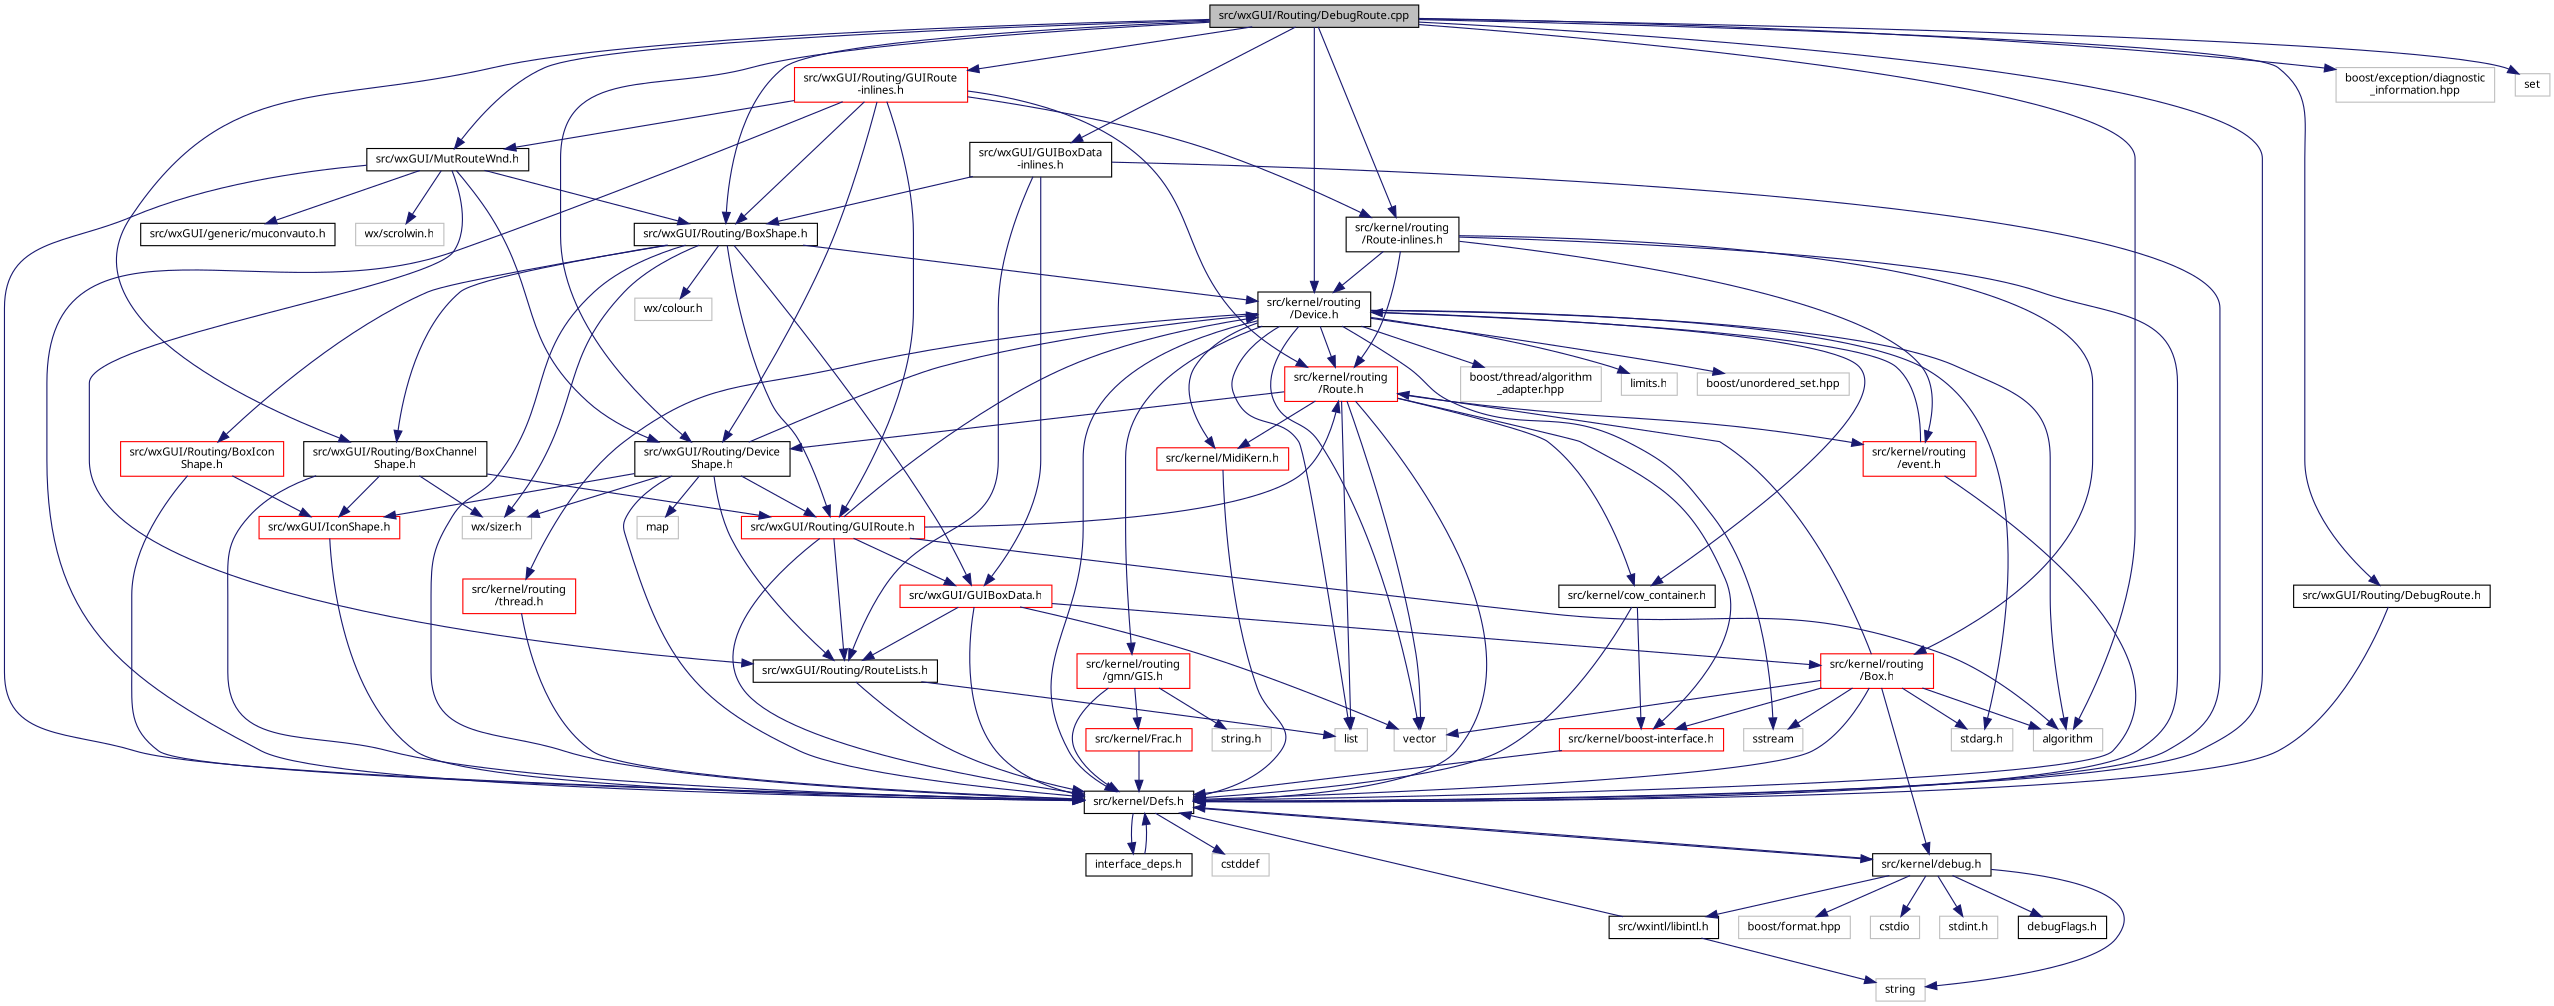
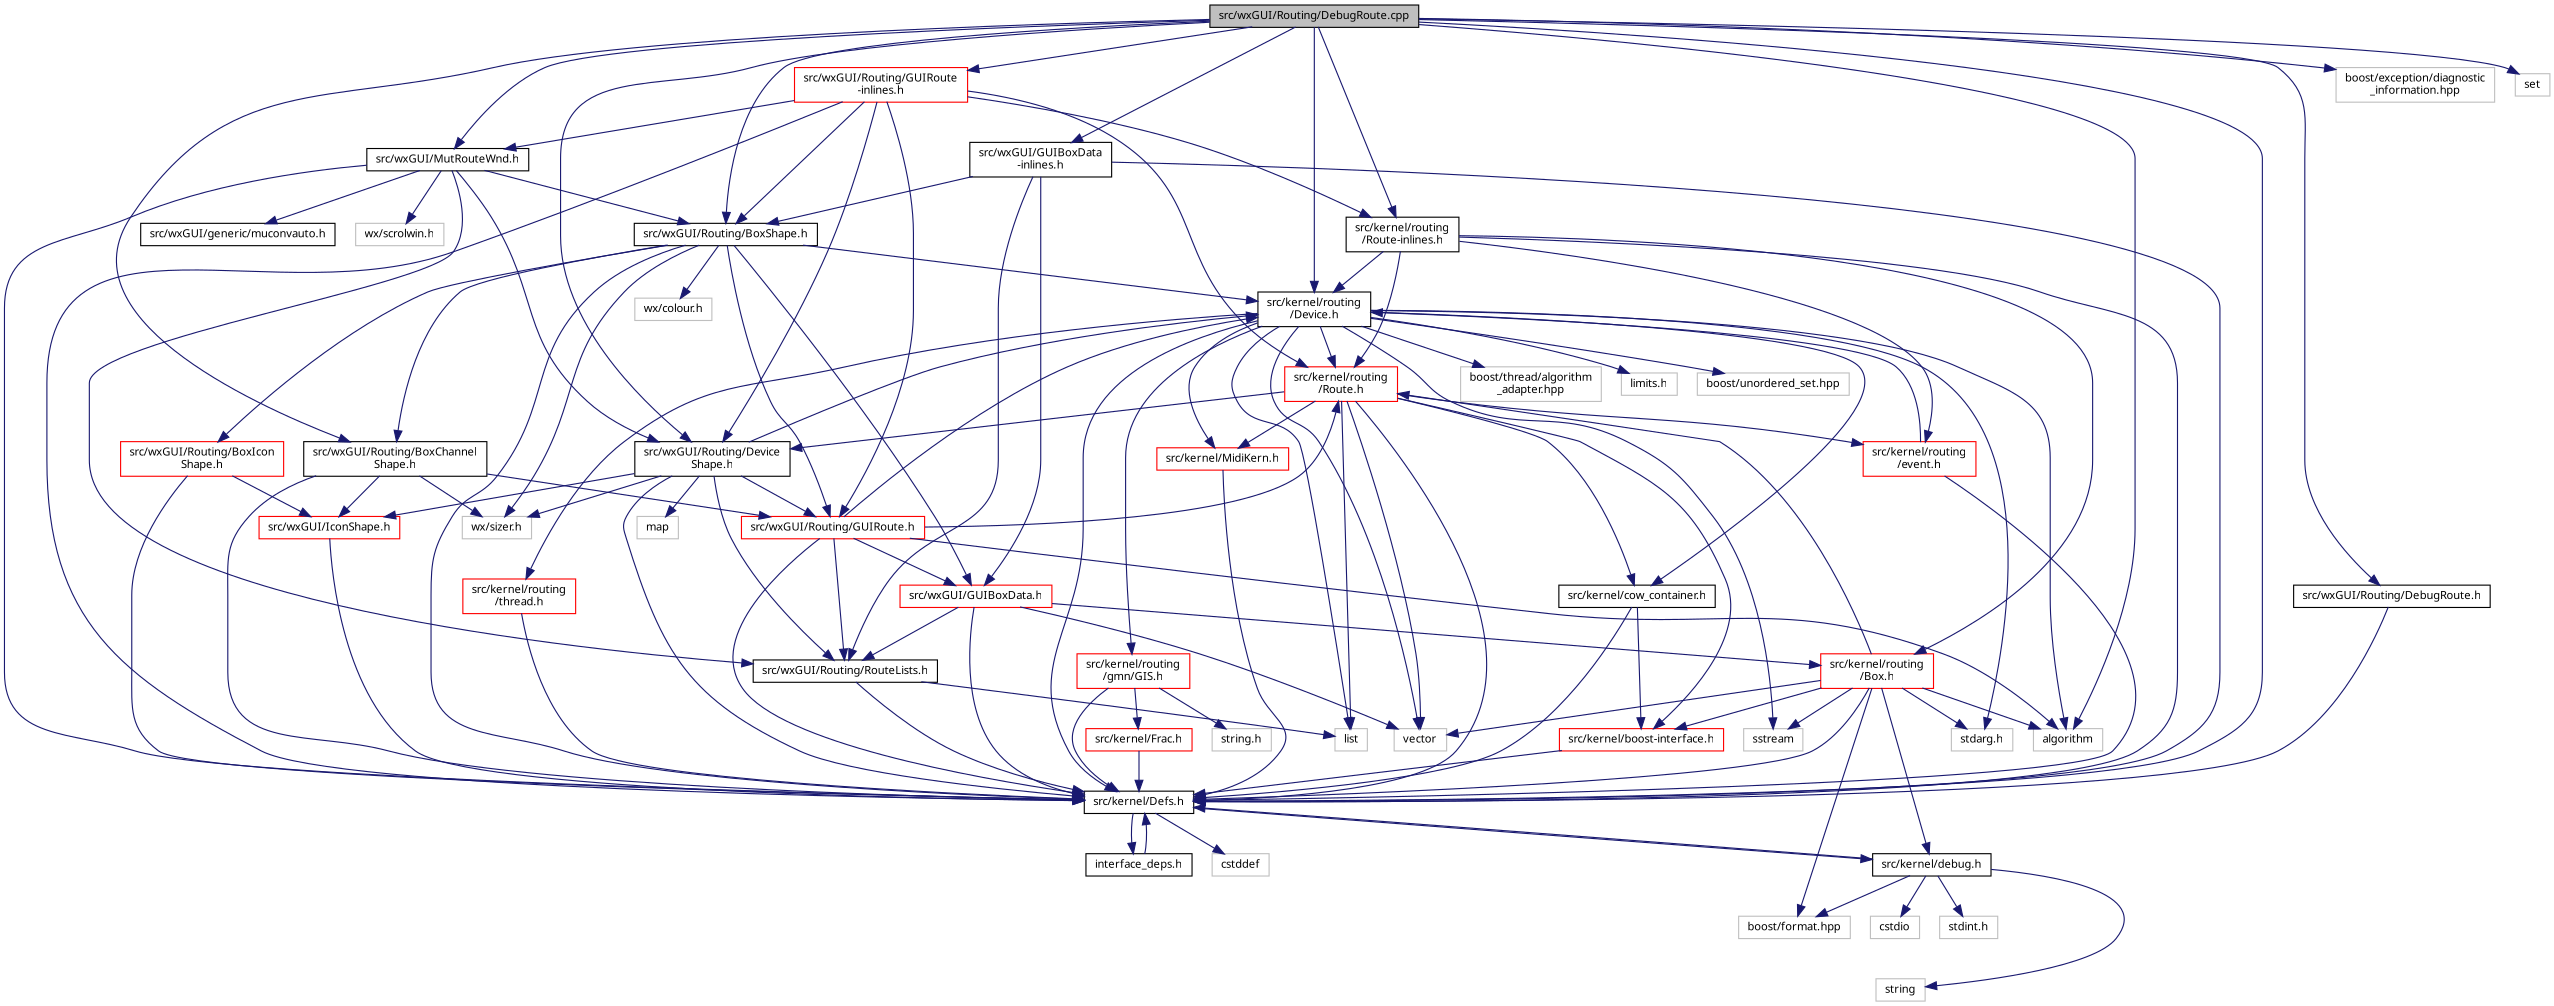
edge "src/kernel/routing /Box.h" -> "boost/format.hpp": added
node "src/wxintl/libintl.h": removed
node "debugFlags.h": removed
